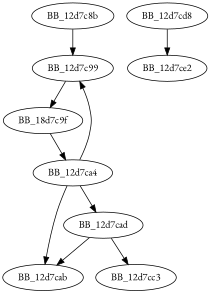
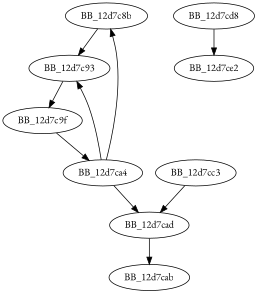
node "BB_12d7c99": label "BB_12d7c99" -> "BB_12d7c93"
node "BB_18d7c9f": label "BB_18d7c9f" -> "BB_12d7c9f"
edge "BB_12d7ca4" -> "BB_12d7cab": now "BB_12d7ca4" -> "BB_12d7c8b"
edge "BB_12d7cad" -> "BB_12d7cc3": reversed
